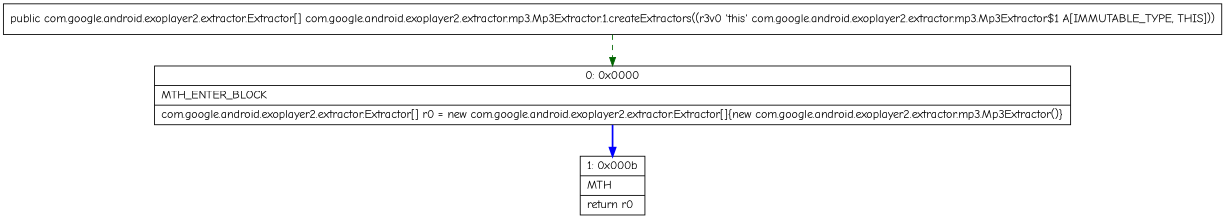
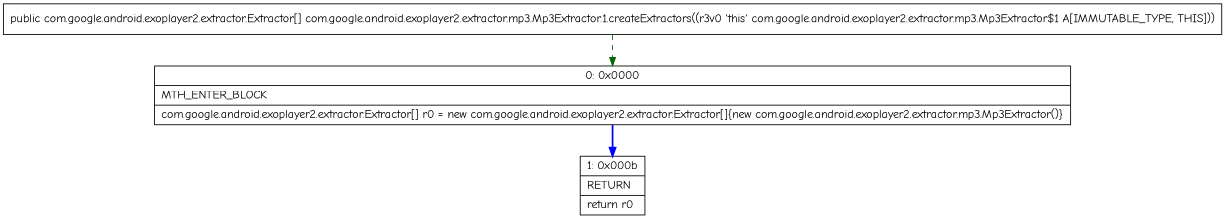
node "1: 0x000b": text "MTH" -> "RETURN"
